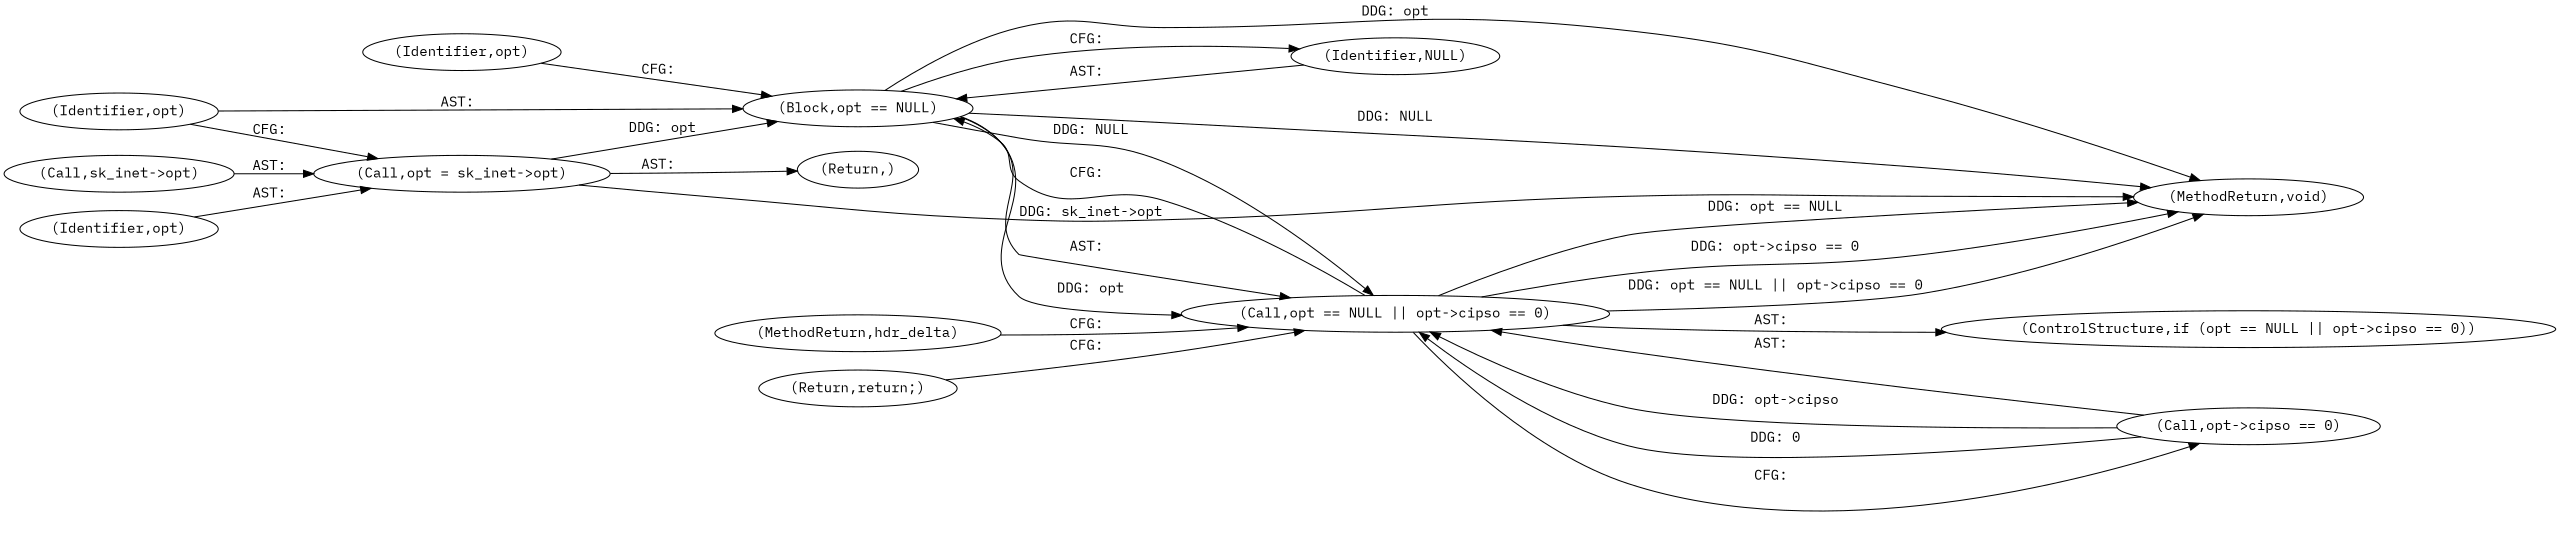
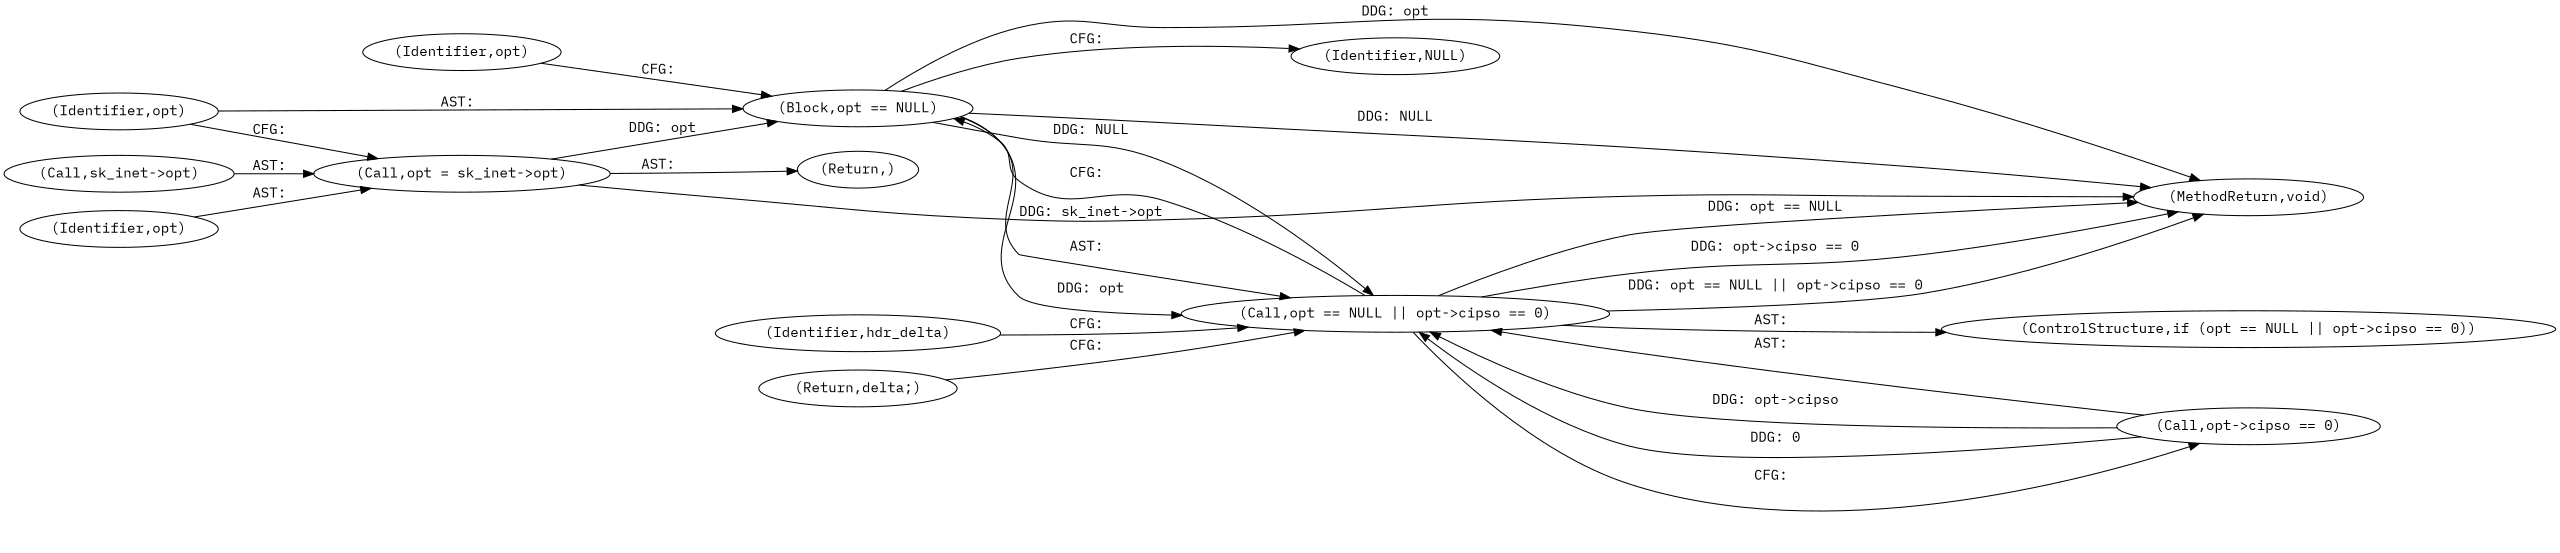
edge "(Identifier,NULL)" -> "(Block,opt == NULL)": removed, label "AST:"
node "(MethodReturn,hdr_delta)": label "(MethodReturn,hdr_delta)" -> "(Identifier,hdr_delta)"
node "(Return,return;)": label "(Return,return;)" -> "(Return,delta;)"
